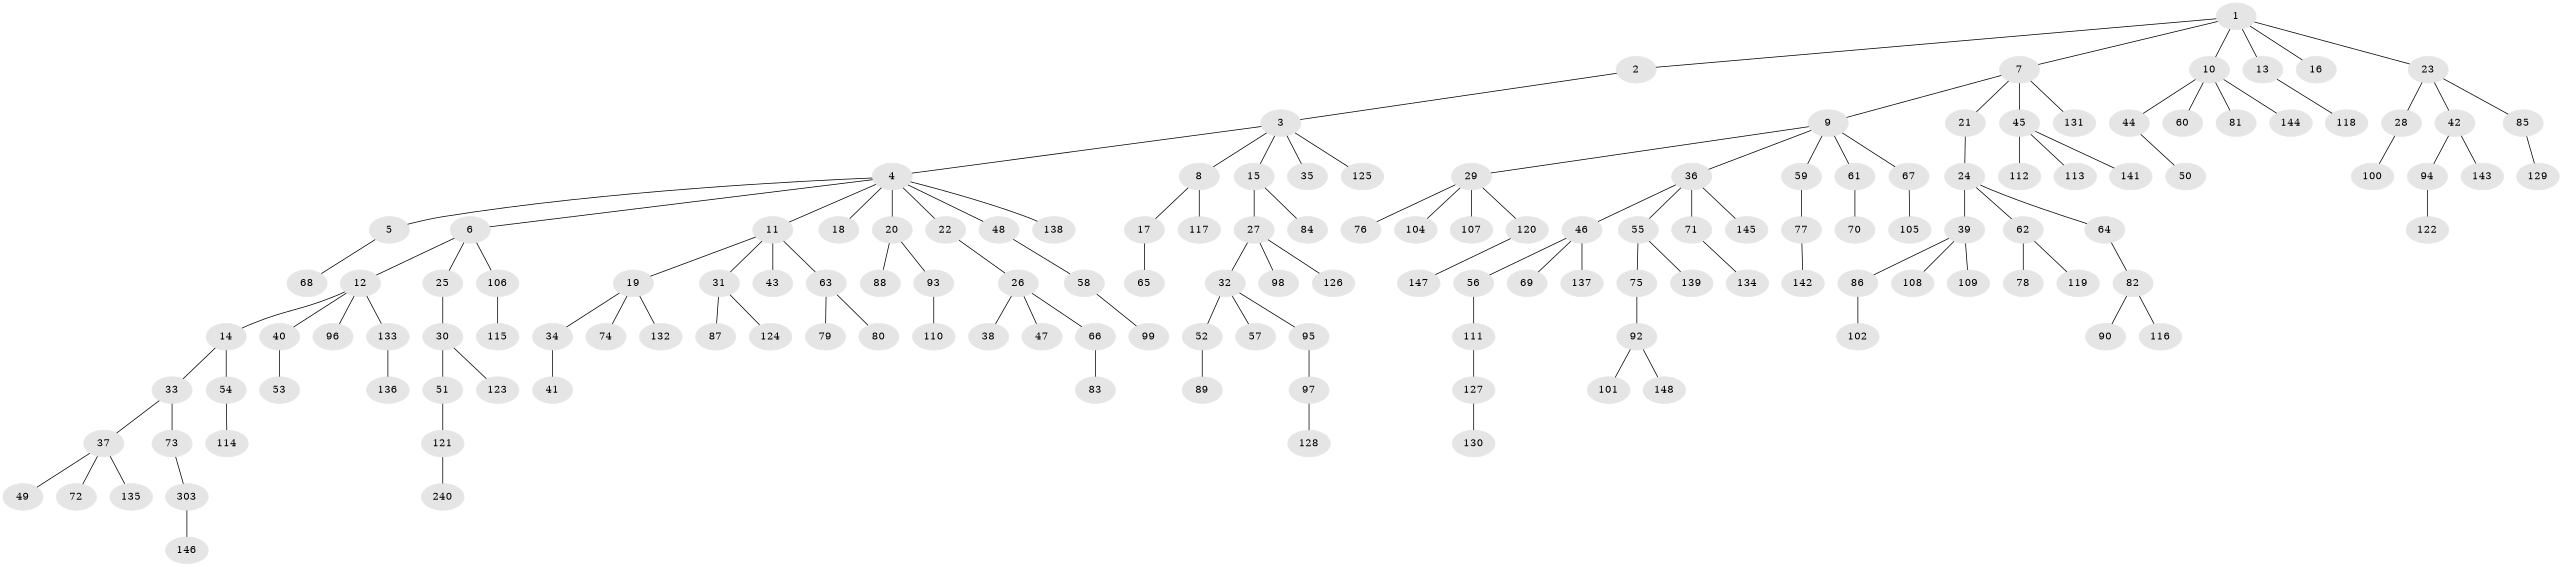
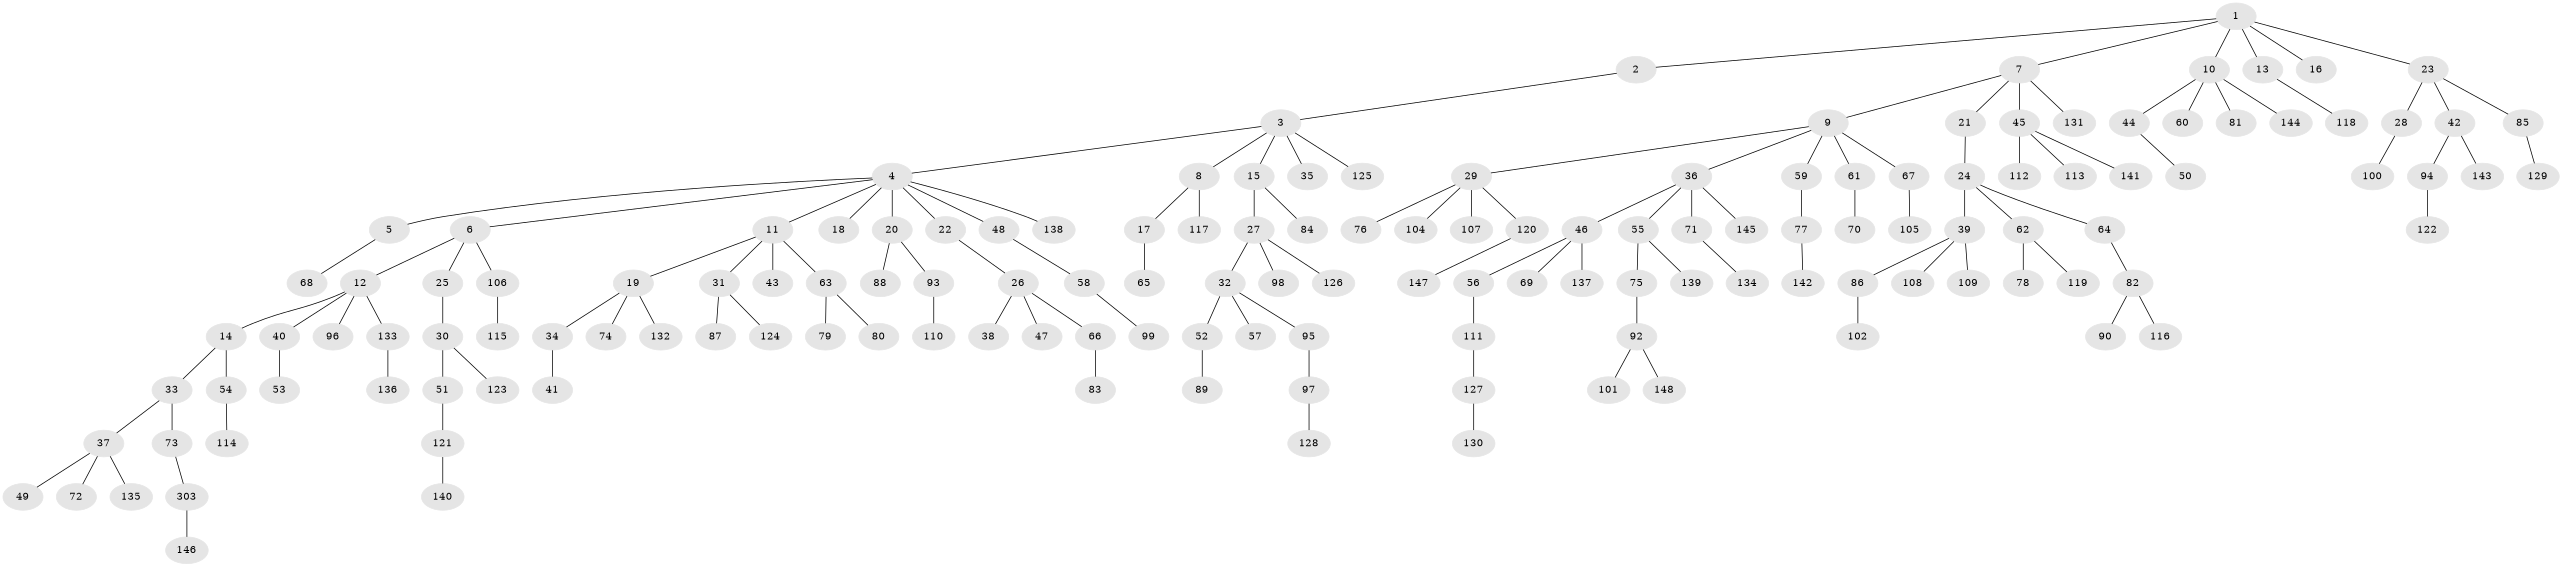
node "240": label "240" -> "140"
